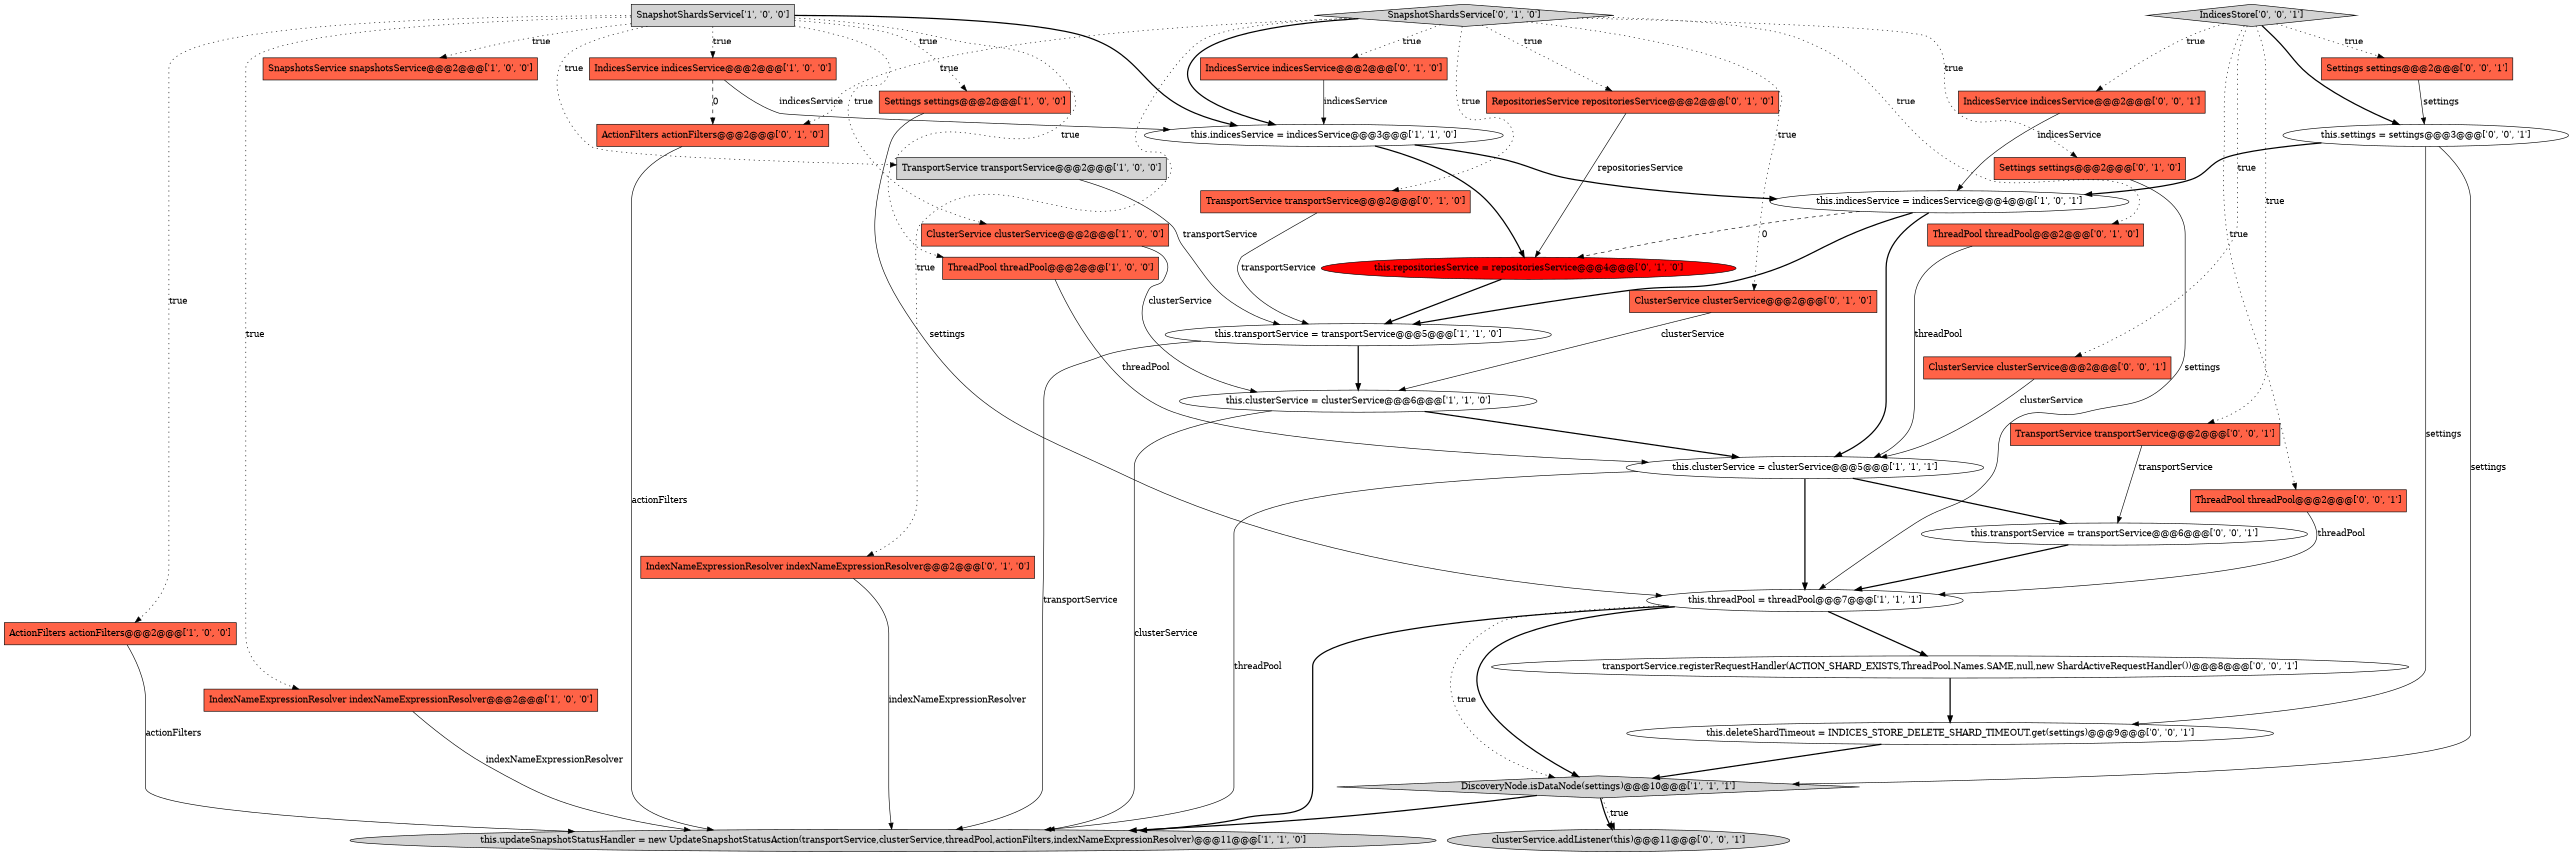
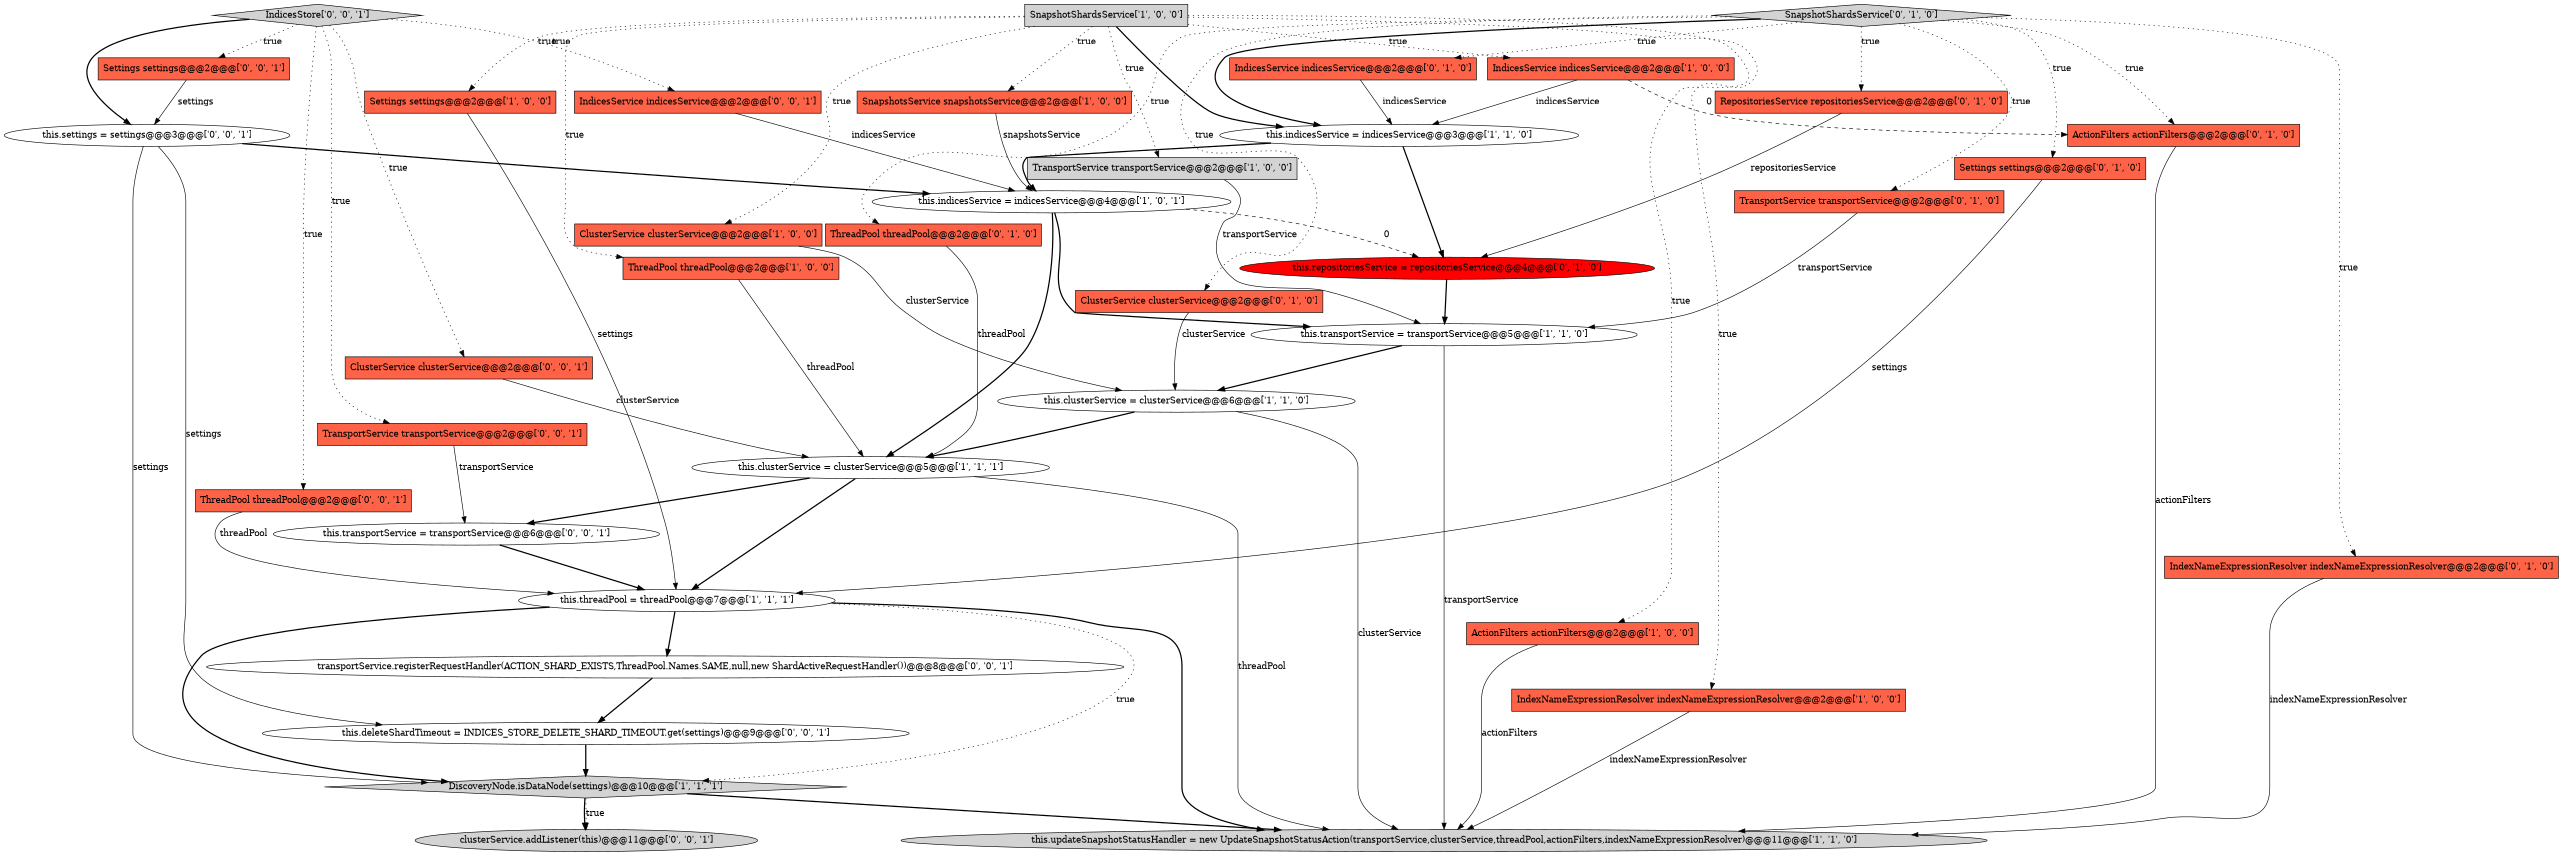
edge "SnapshotsService snapshotsService@@@2@@@['1', '0', '0']" -> "this.indicesService = indicesService@@@4@@@['1', '0', '1']": added, label "snapshotsService"
